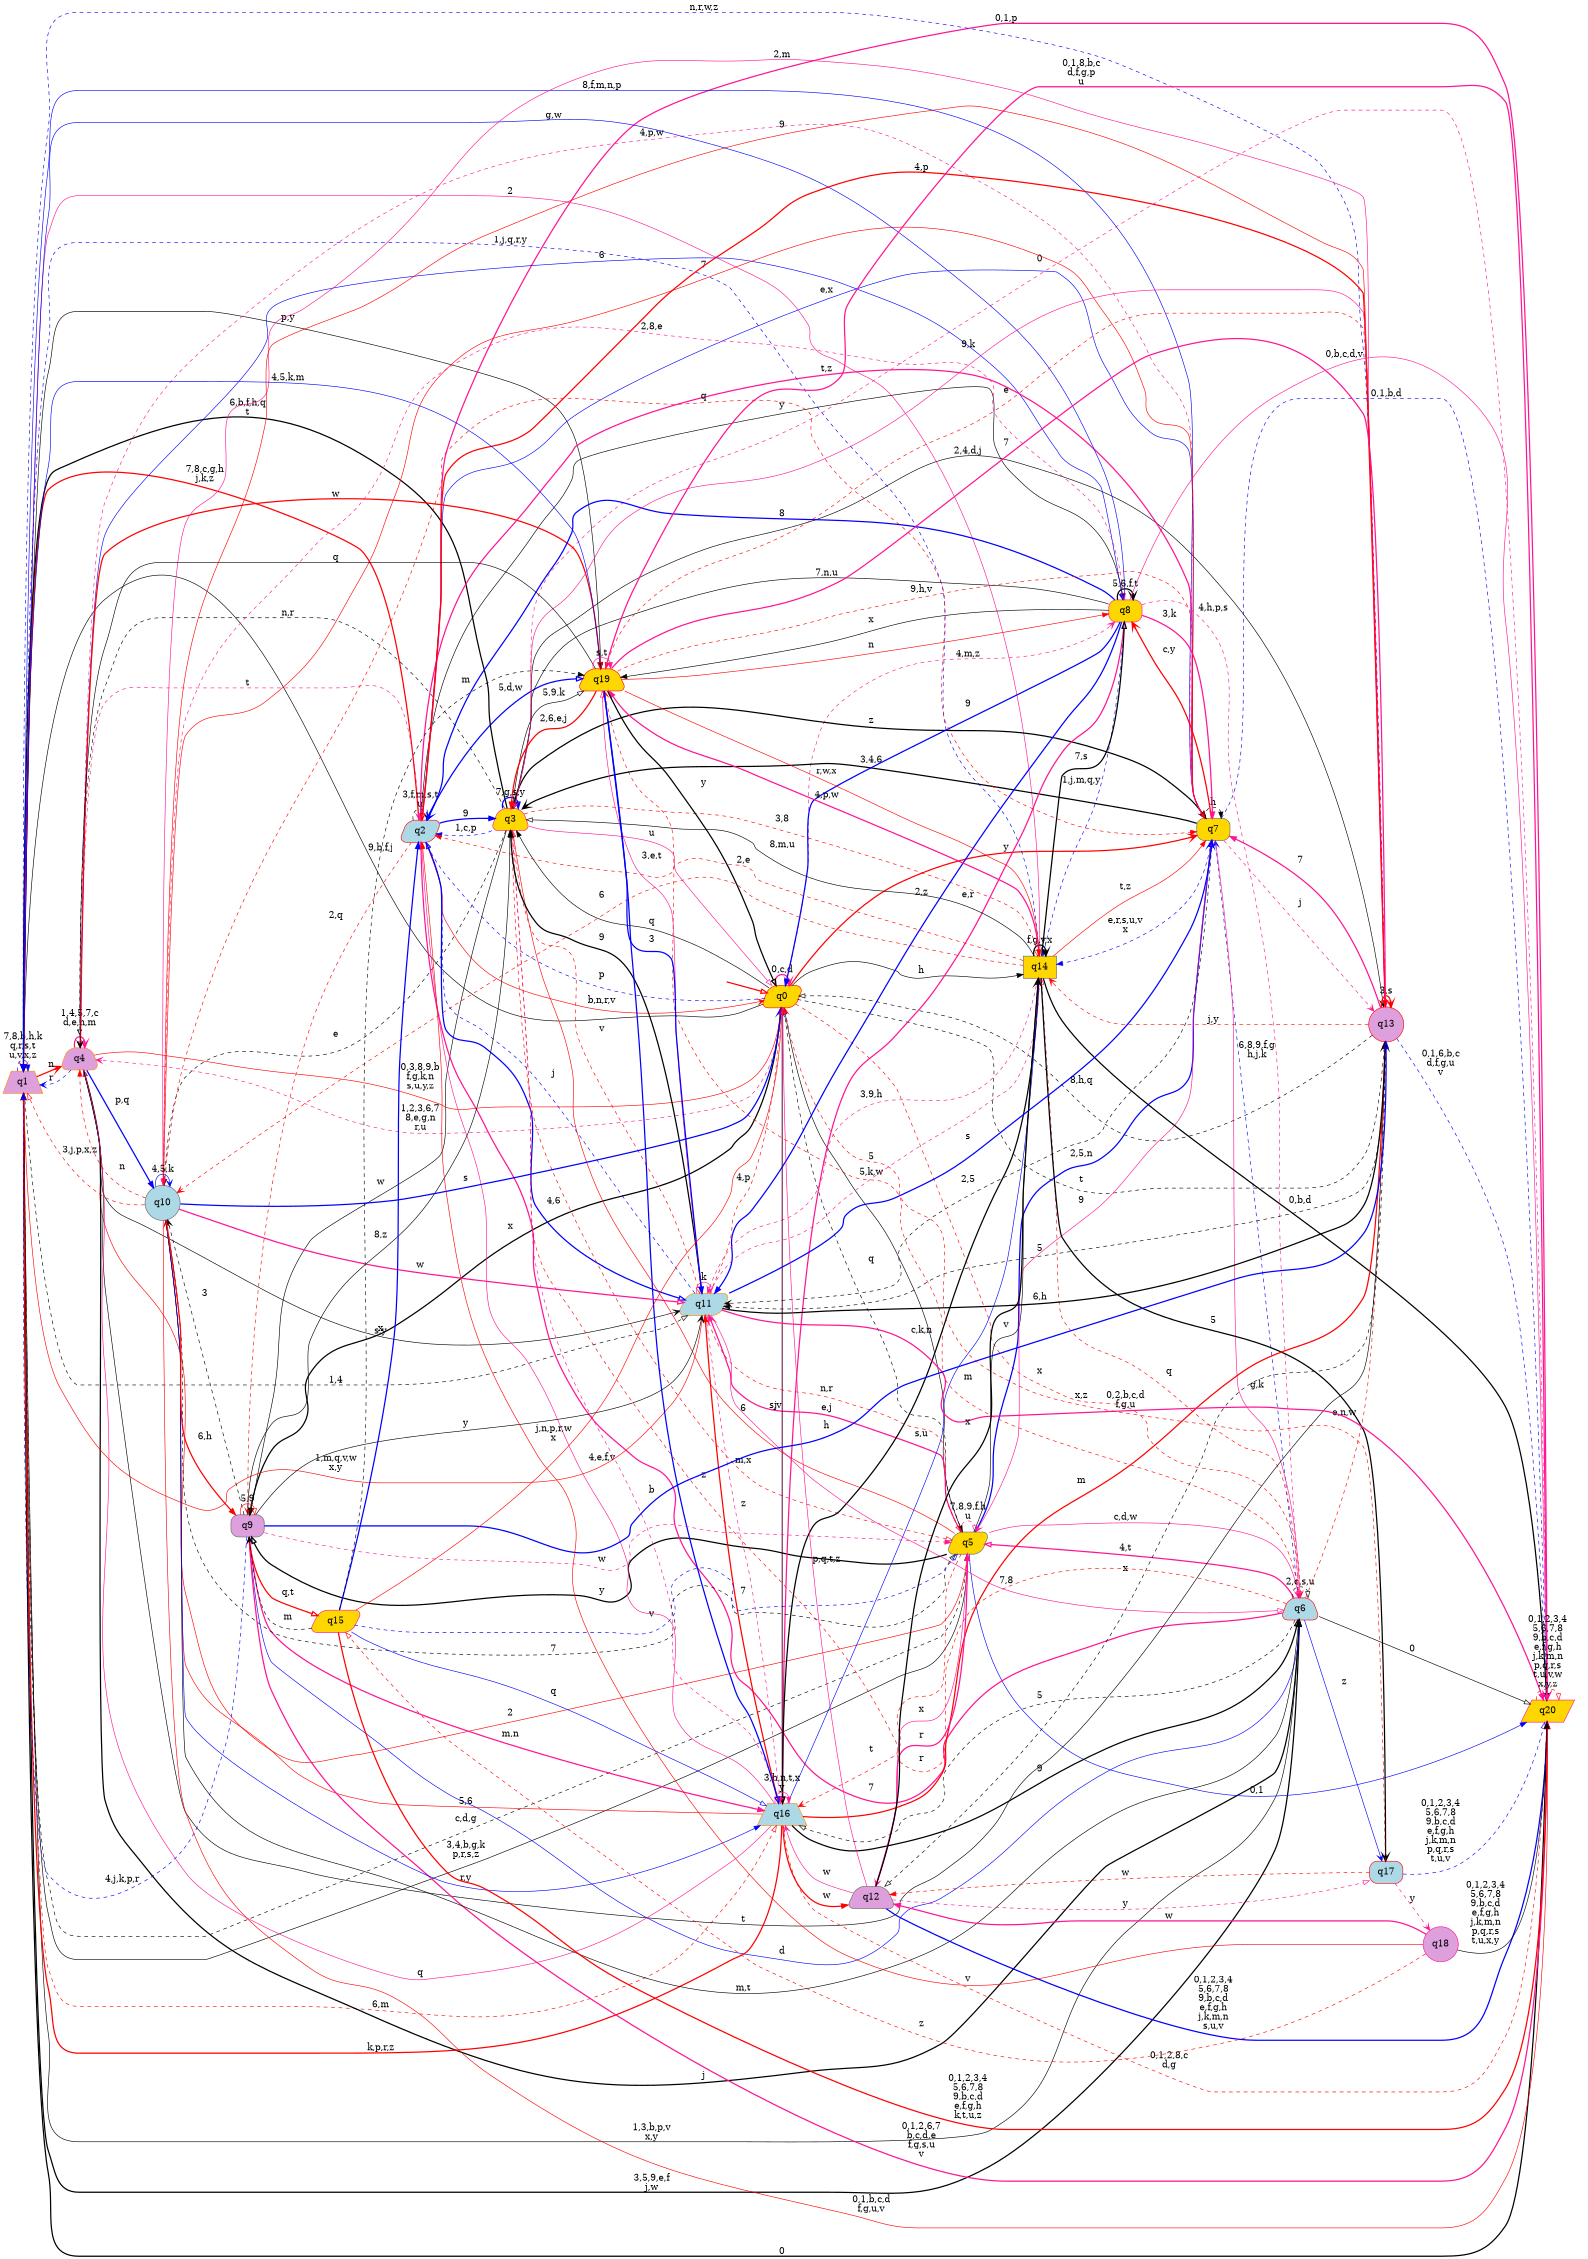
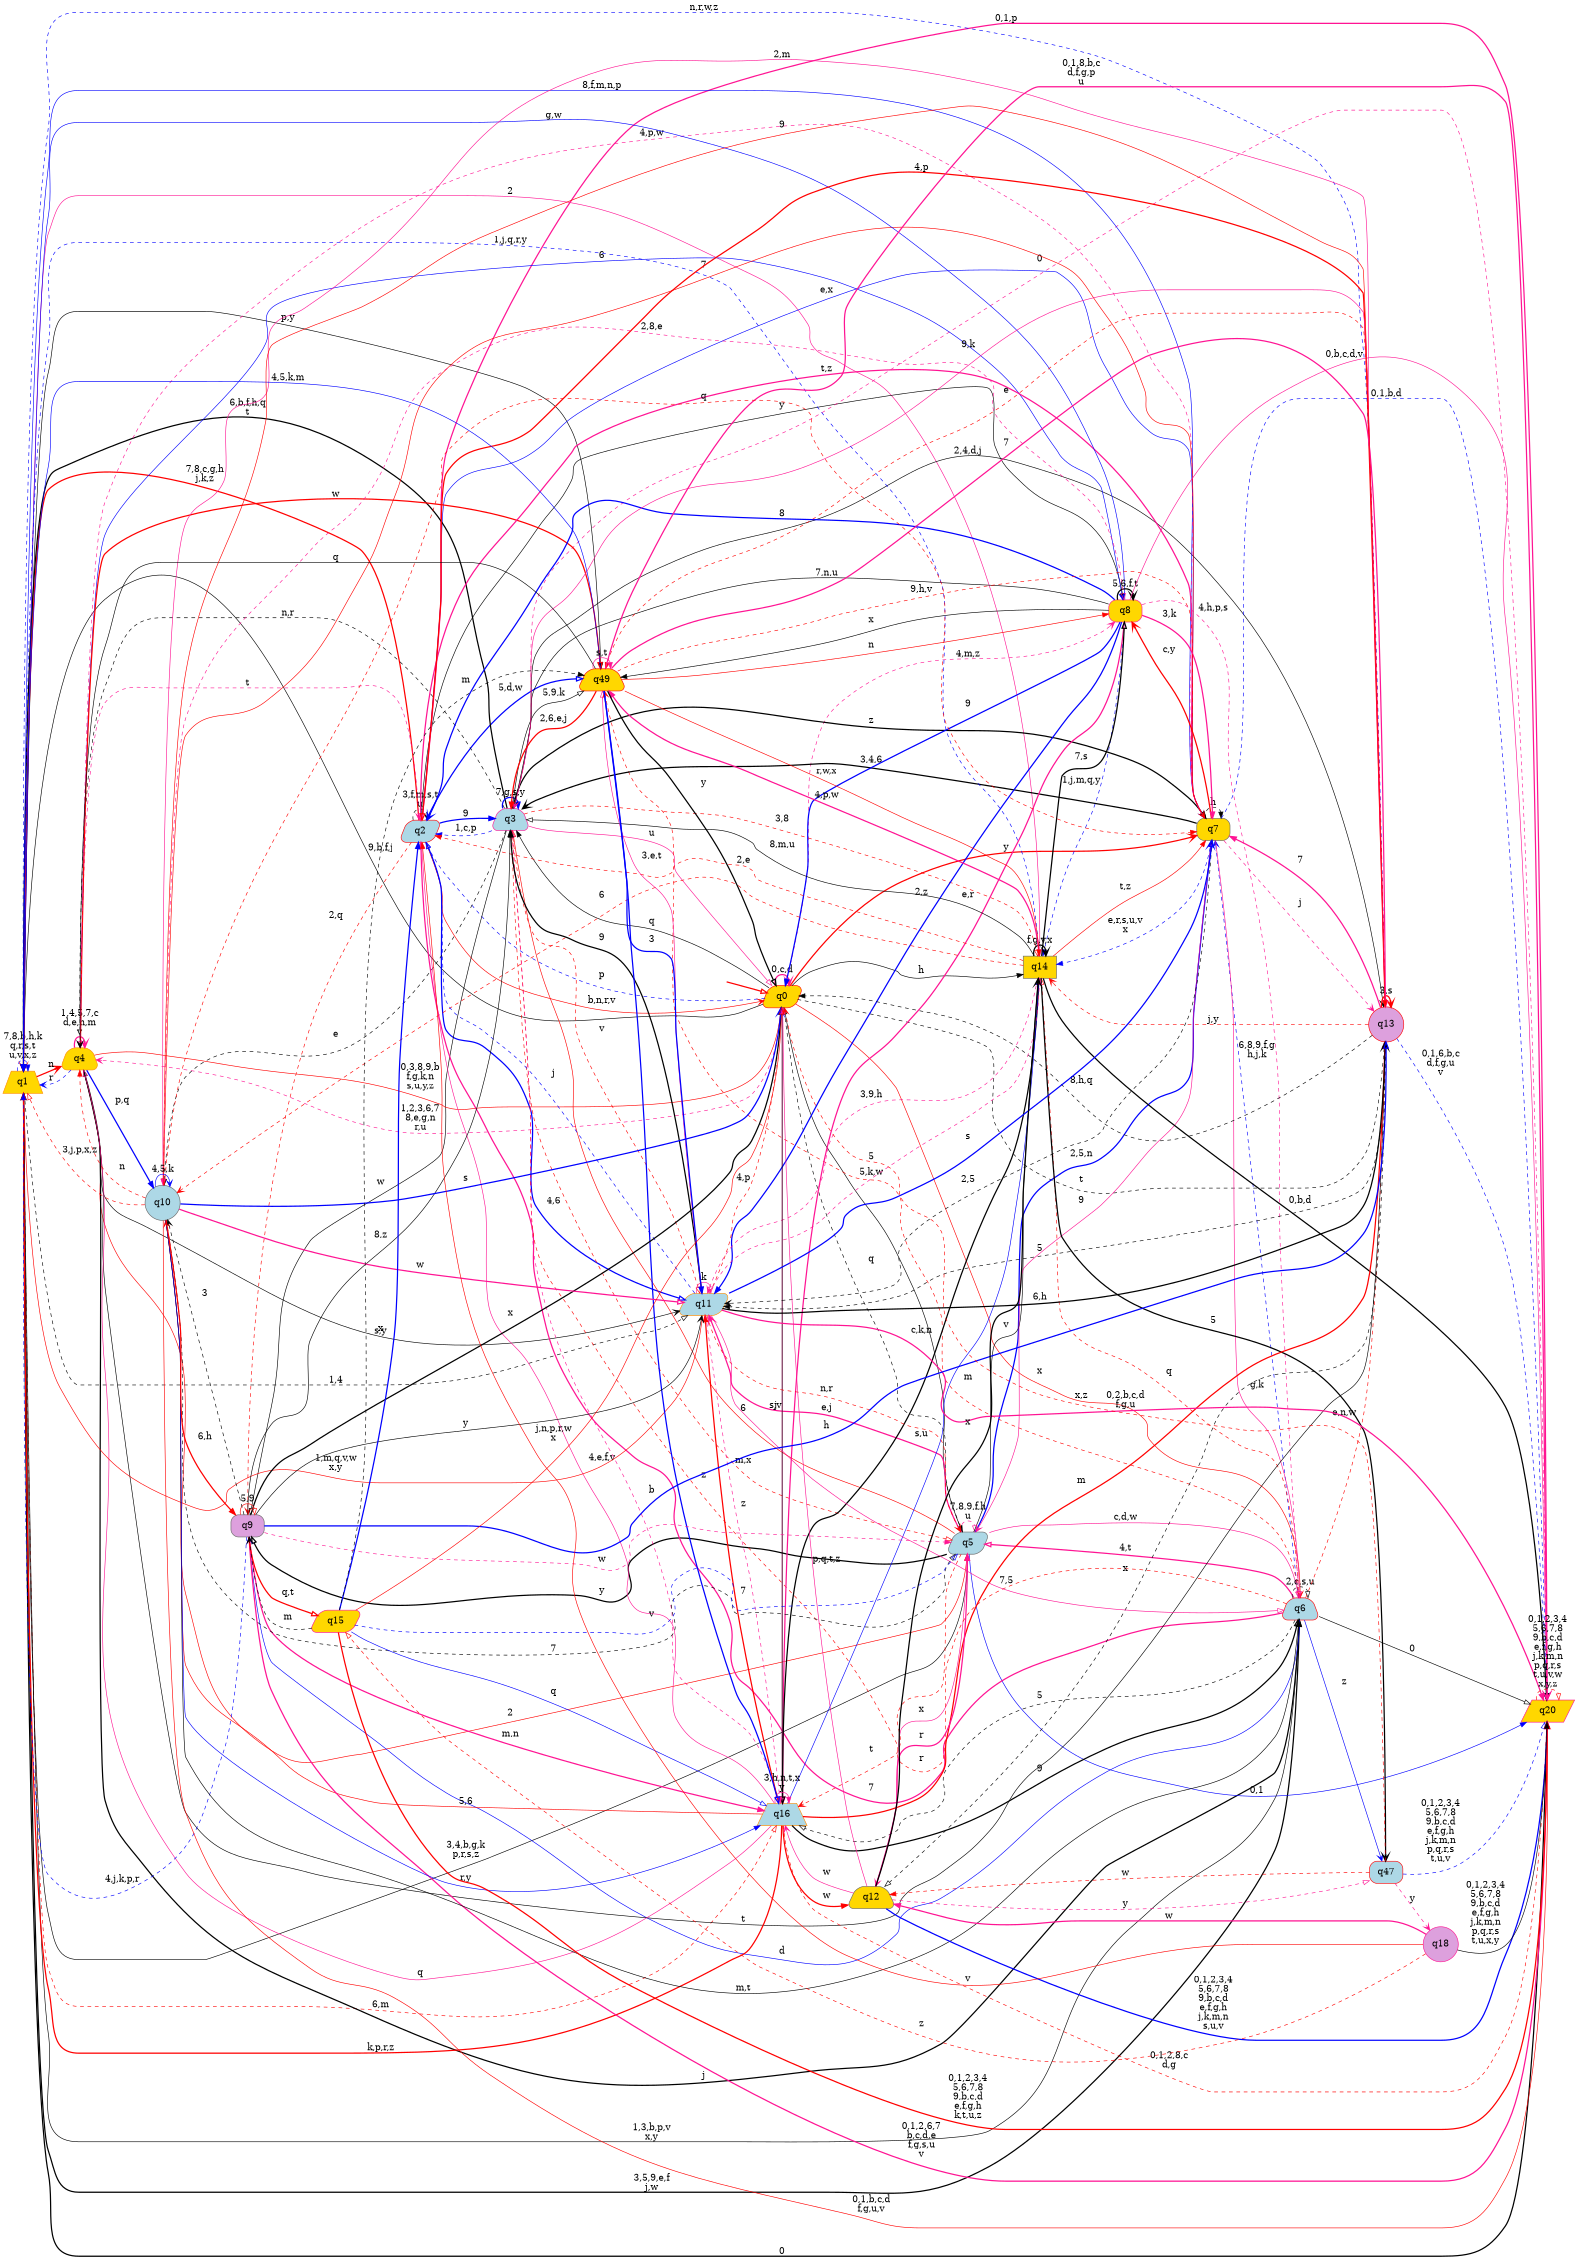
node "q19": label "q19" -> "q49"
node "q3": fillcolor gold -> lightblue
node "q4": fillcolor plum -> gold
node "q1": fillcolor plum -> gold
edge "q13" -> "q0": arrowhead onormal -> normal
edge "q0" -> "q9": reversed
edge "q0" -> "q6": style dashed -> solid
edge "q11" -> "q5": arrowhead onormal -> vee
edge "q5" -> "q6": arrowhead vee -> onormal
node "q5": fillcolor gold -> lightblue
edge "q11" -> "q6": label "7,8" -> "7,5"
node "q17": label "q17" -> "q47"
node "q12": fillcolor plum -> gold
edge "q1" -> "q5": removed, label "c,d,g"
